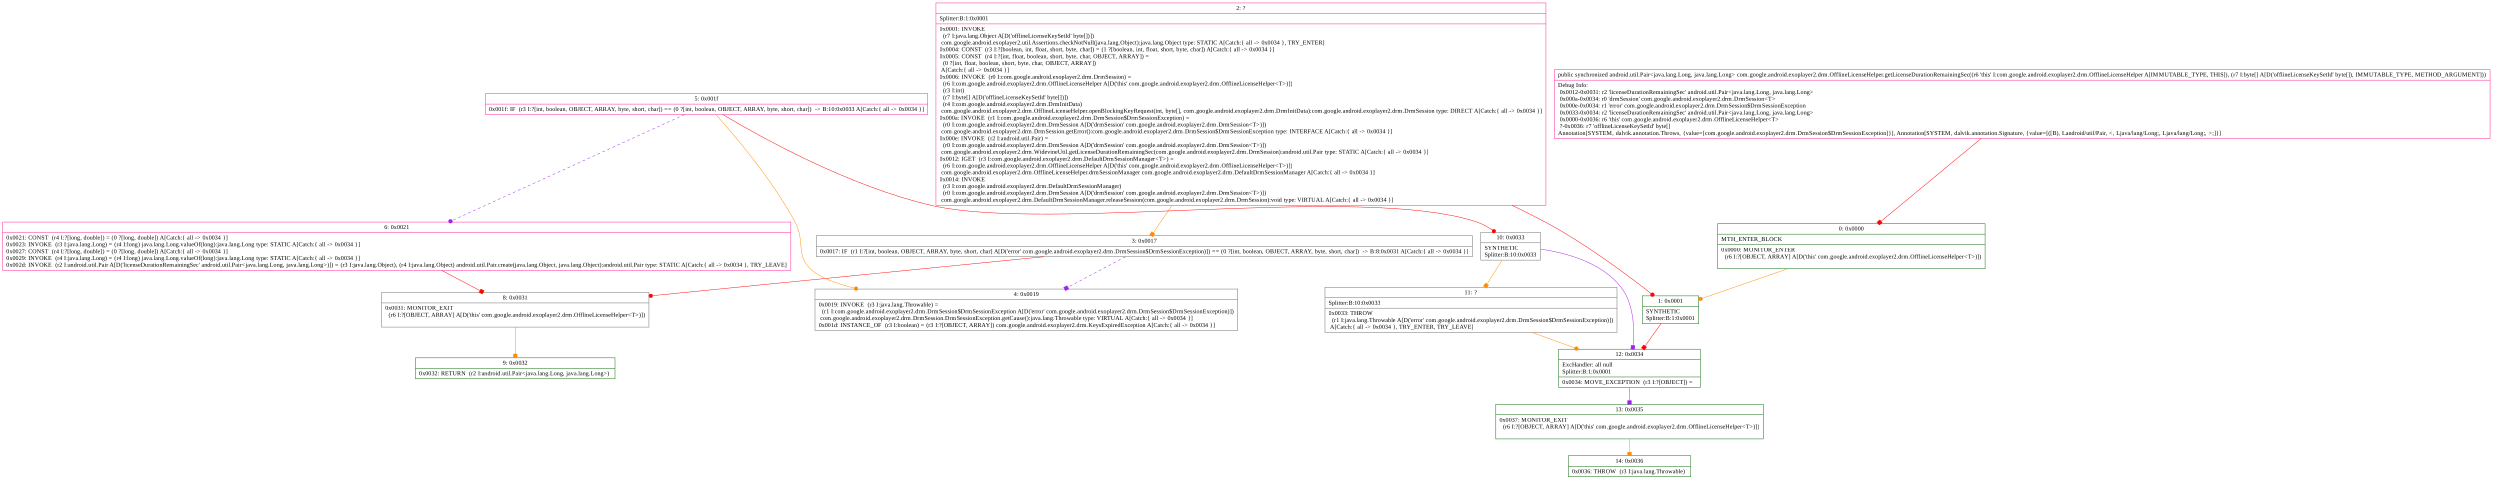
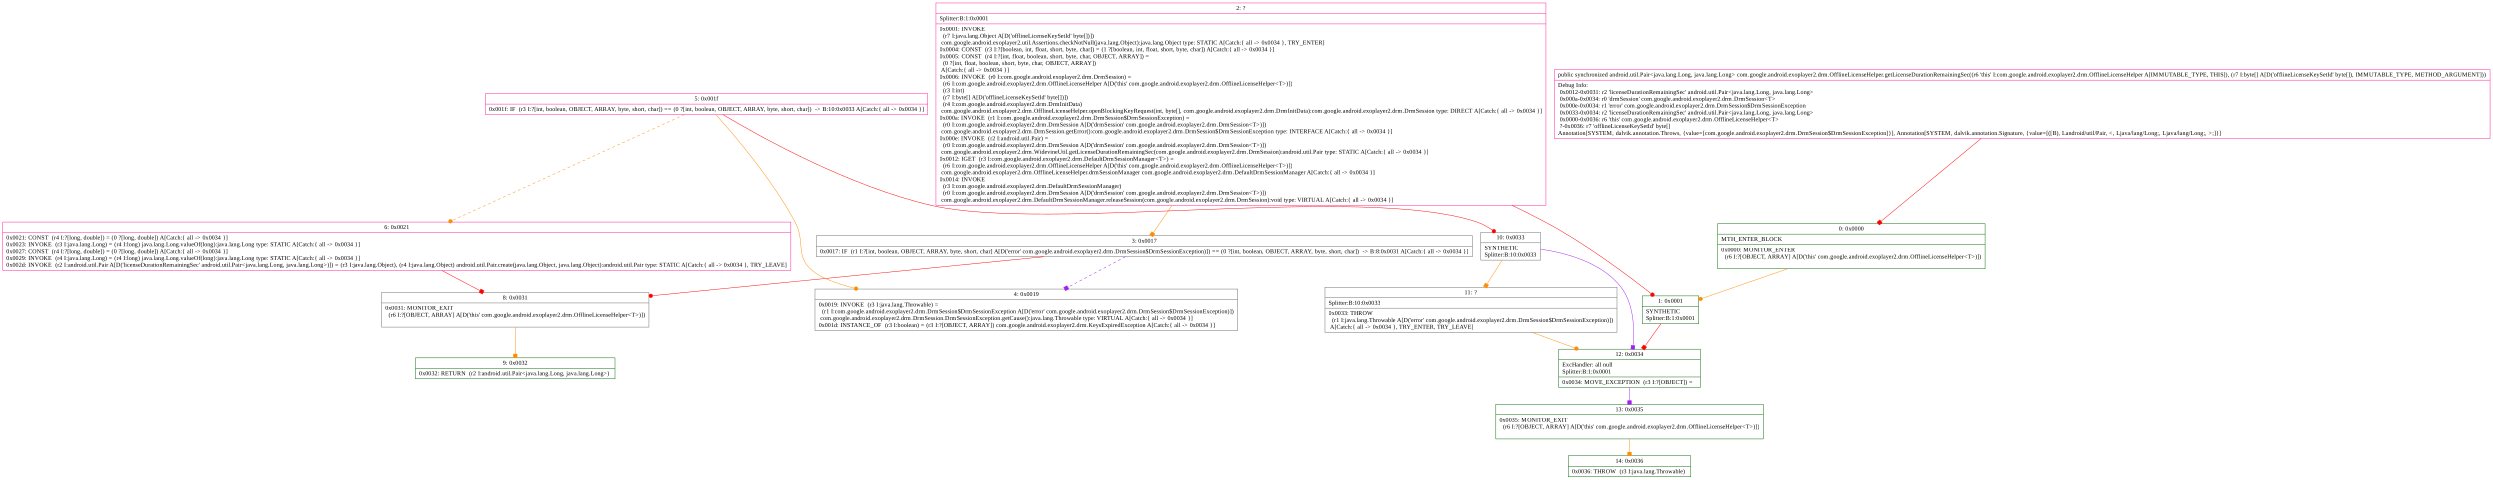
edge "5: 0x001f" -> "6: 0x0021": color purple -> darkorange
node "13: 0x0035": text "0x0037: MONITOR_EXIT" -> "0x0035: MONITOR_EXIT"
